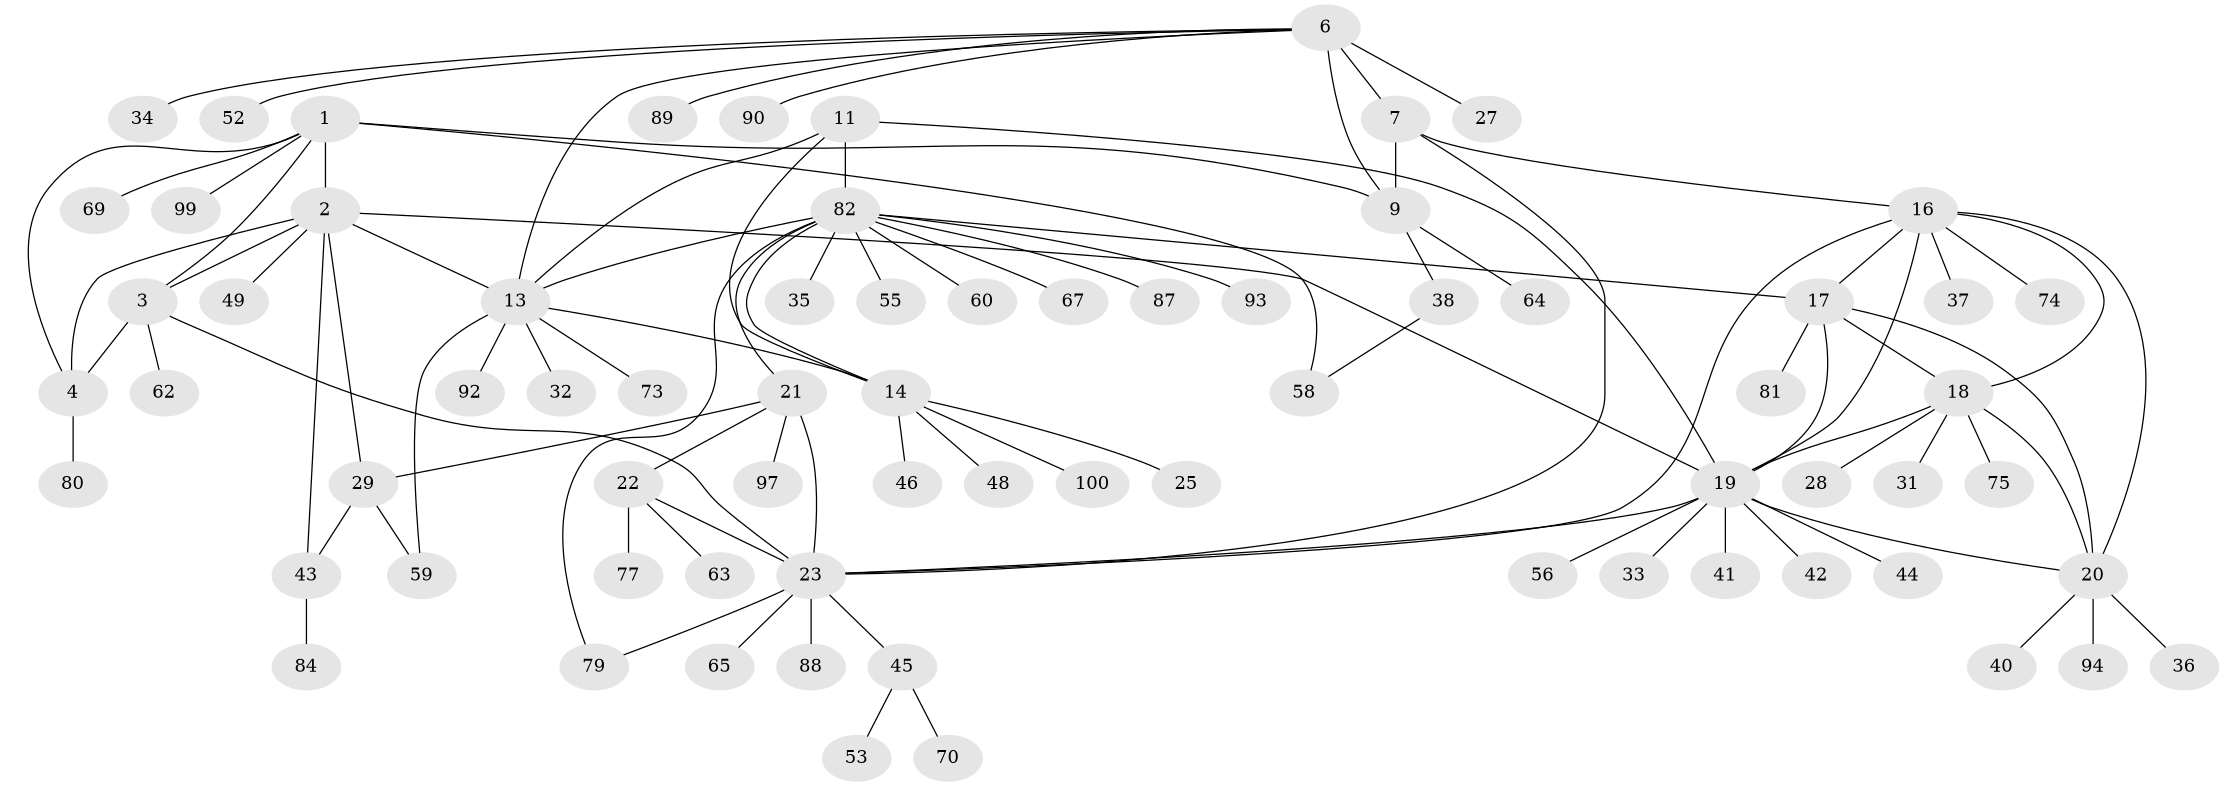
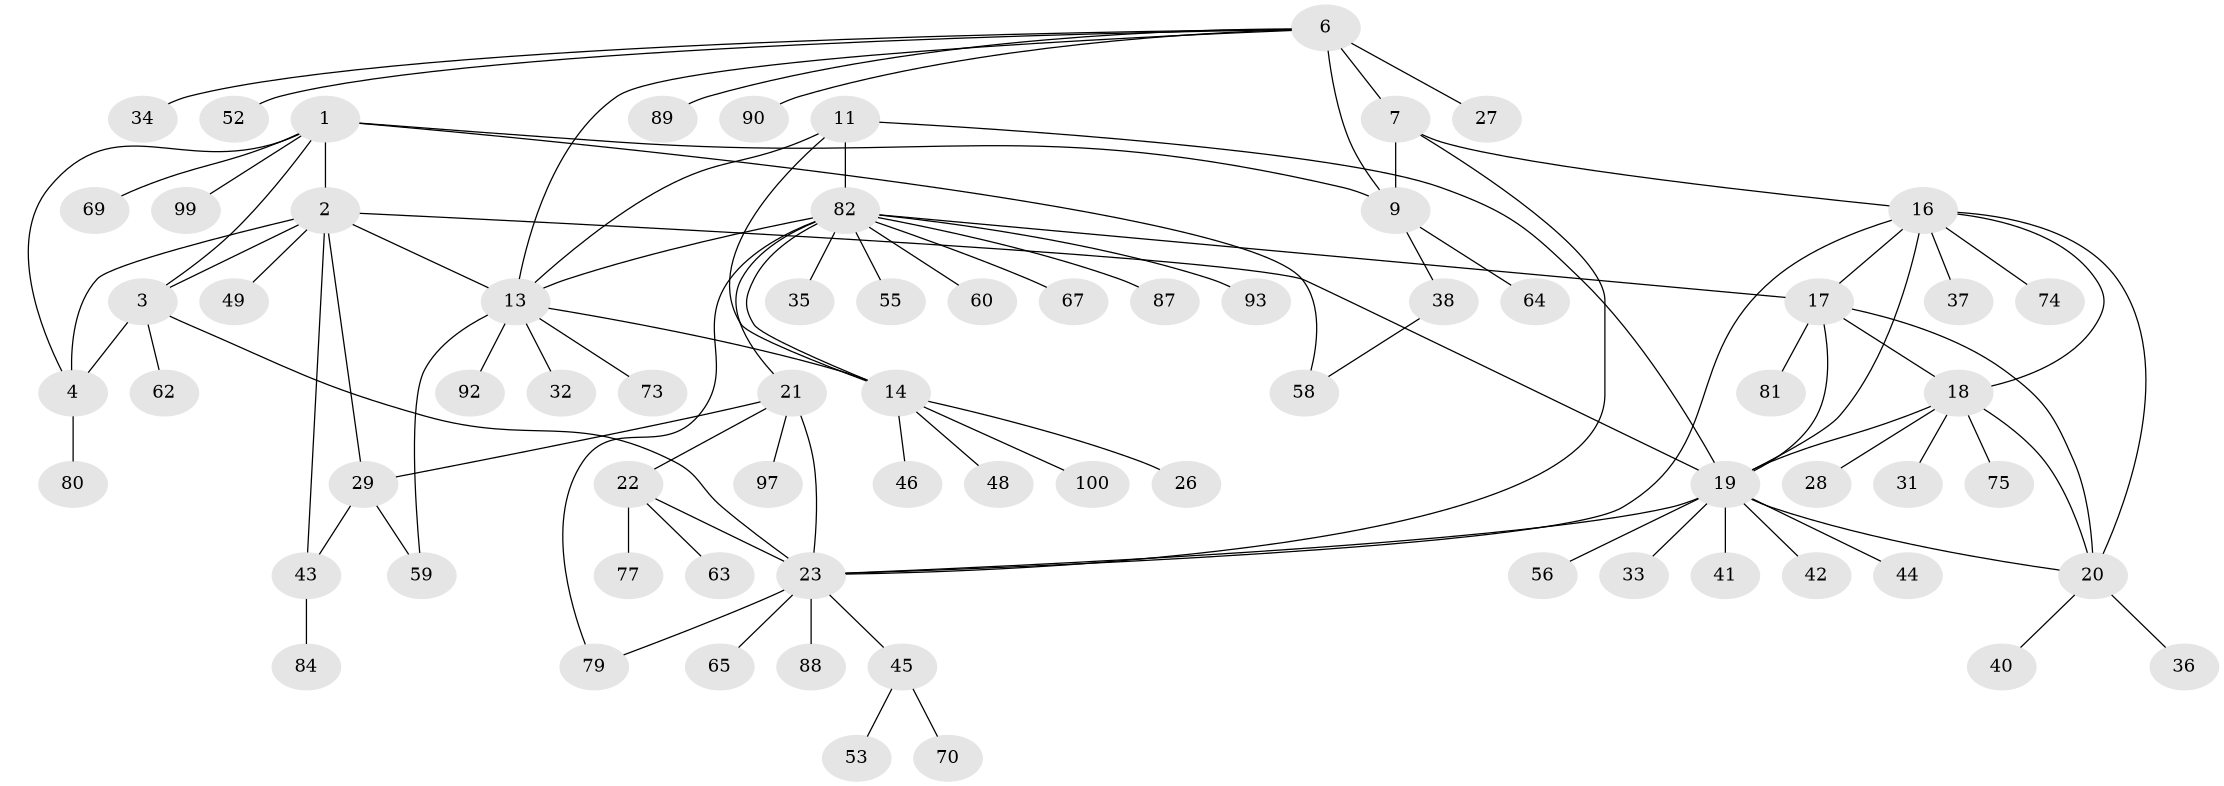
node "25": label "25" -> "26"
node "94": removed
